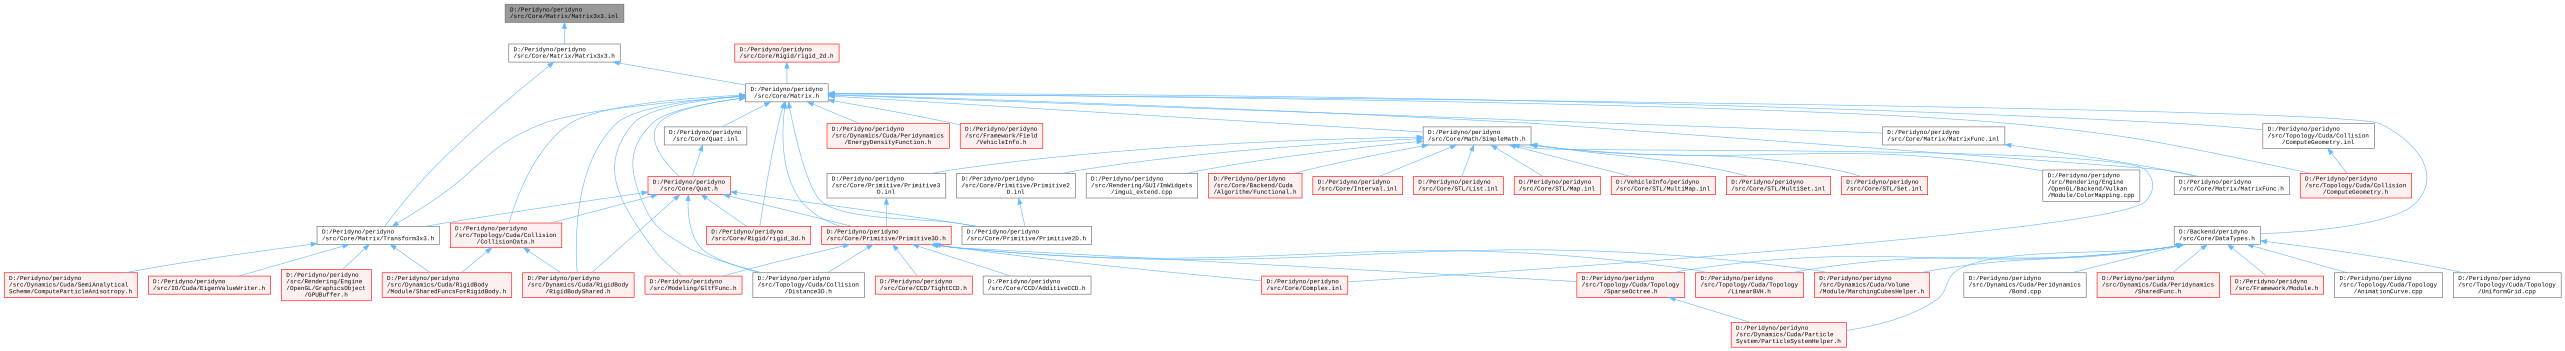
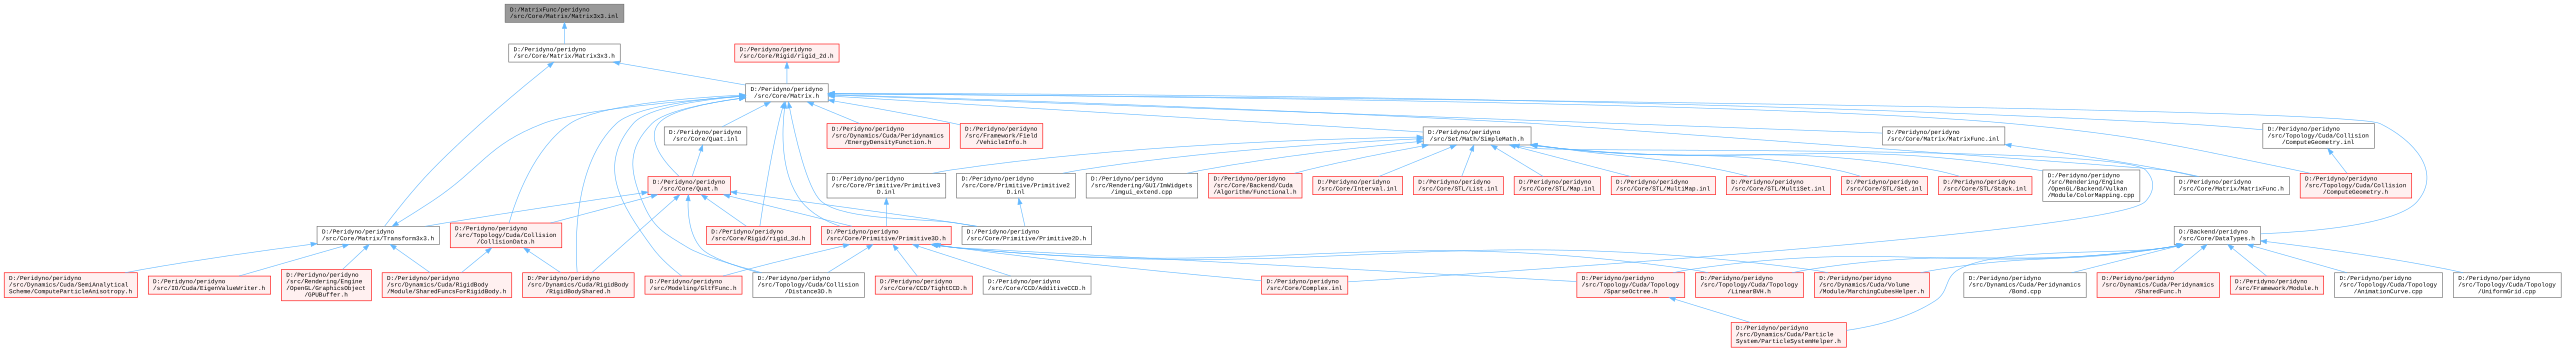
node "D:/Peridyno/peridyno /src/Core/Matrix/Matrix3x3.inl": label "D:/Peridyno/peridyno /src/Core/Matrix/Matrix3x3.inl" -> "D:/MatrixFunc/peridyno /src/Core/Matrix/Matrix3x3.inl"
node "D:/Peridyno/peridyno /src/Core/Math/SimpleMath.h": label "D:/Peridyno/peridyno /src/Core/Math/SimpleMath.h" -> "D:/Peridyno/peridyno /src/Set/Math/SimpleMath.h"
node "D:/VehicleInfo/peridyno /src/Core/STL/MultiMap.inl": label "D:/VehicleInfo/peridyno /src/Core/STL/MultiMap.inl" -> "D:/Peridyno/peridyno /src/Core/STL/MultiMap.inl"
node "D:/Peridyno/peridyno /src/Core/STL/Stack.inl": added
